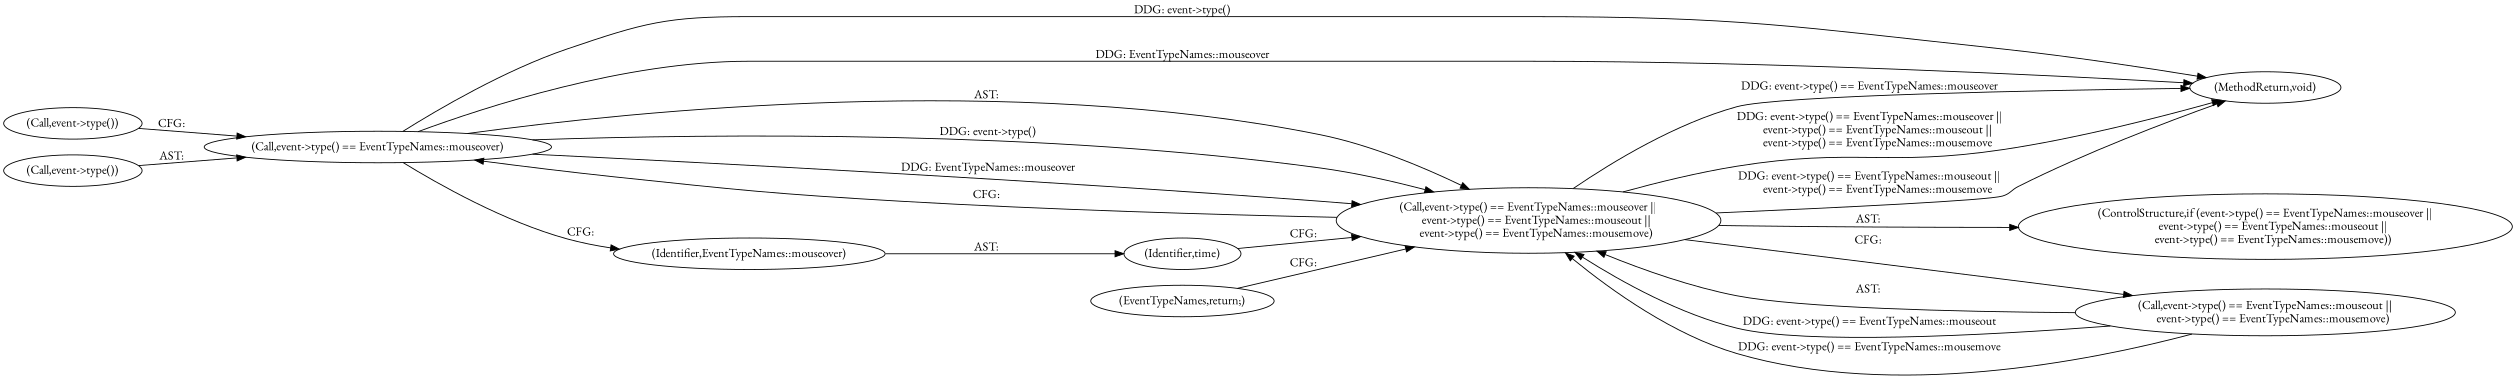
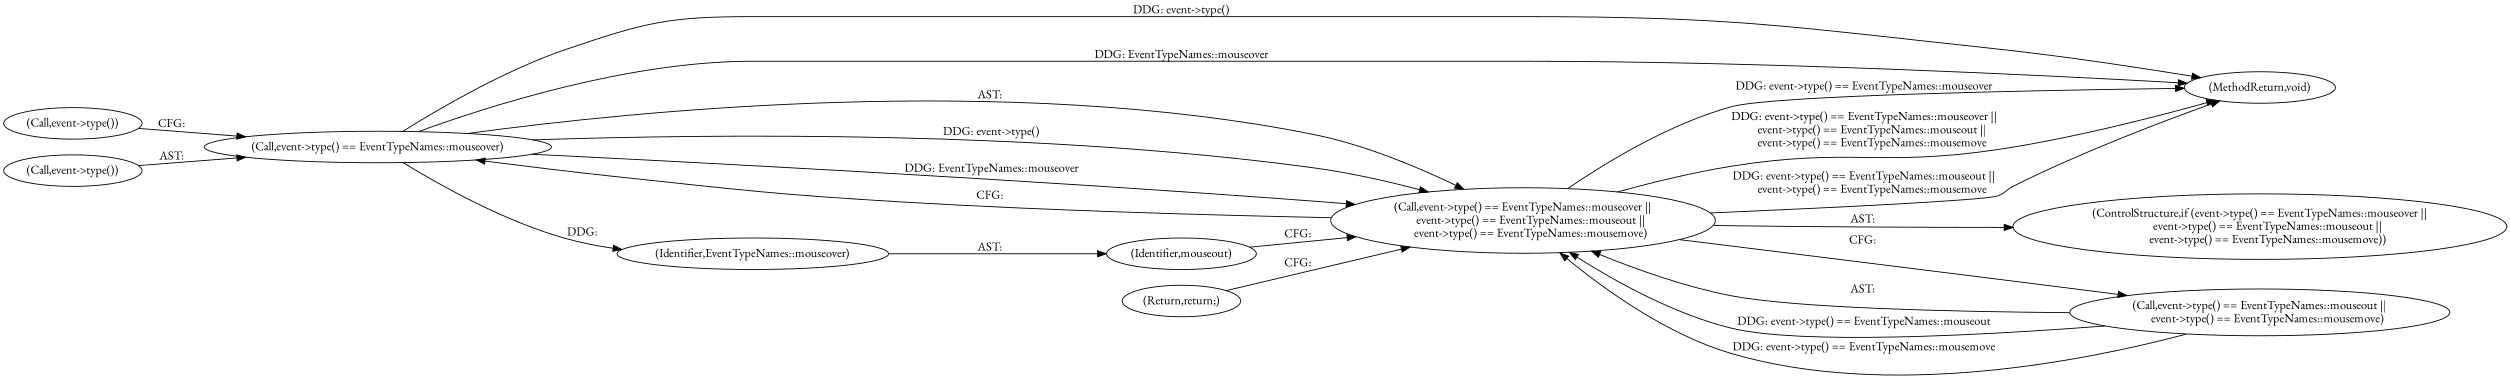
edge "(Call,event->type() == EventTypeNames::mouseover)" -> "(Identifier,EventTypeNames::mouseover)": label "CFG: " -> "DDG: "
node "(Identifier,time)": label "(Identifier,time)" -> "(Identifier,mouseout)"
node "(EventTypeNames,return;)": label "(EventTypeNames,return;)" -> "(Return,return;)"
